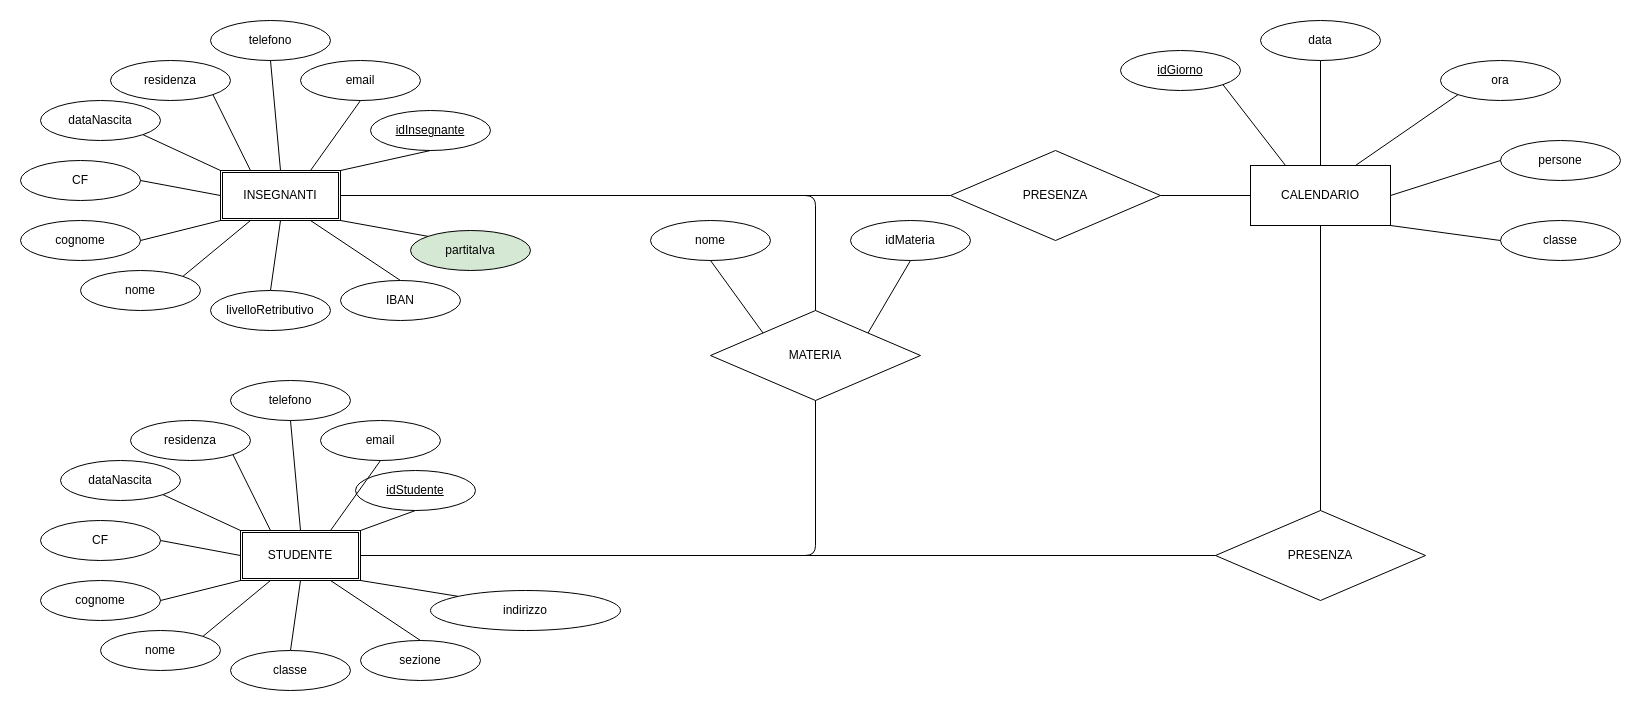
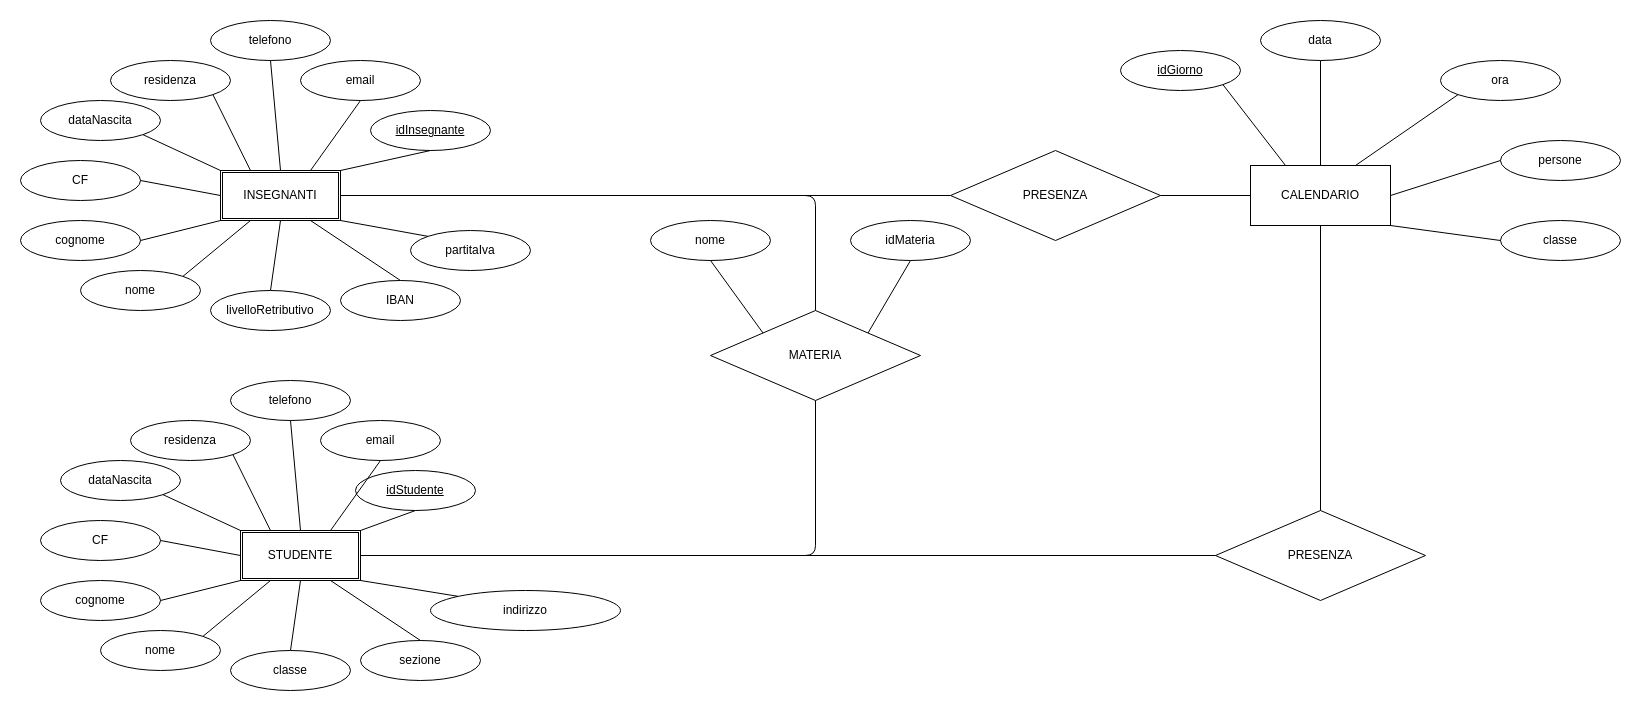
node "partitaIva": fillcolor #d5e8d4 -> #ffffff
